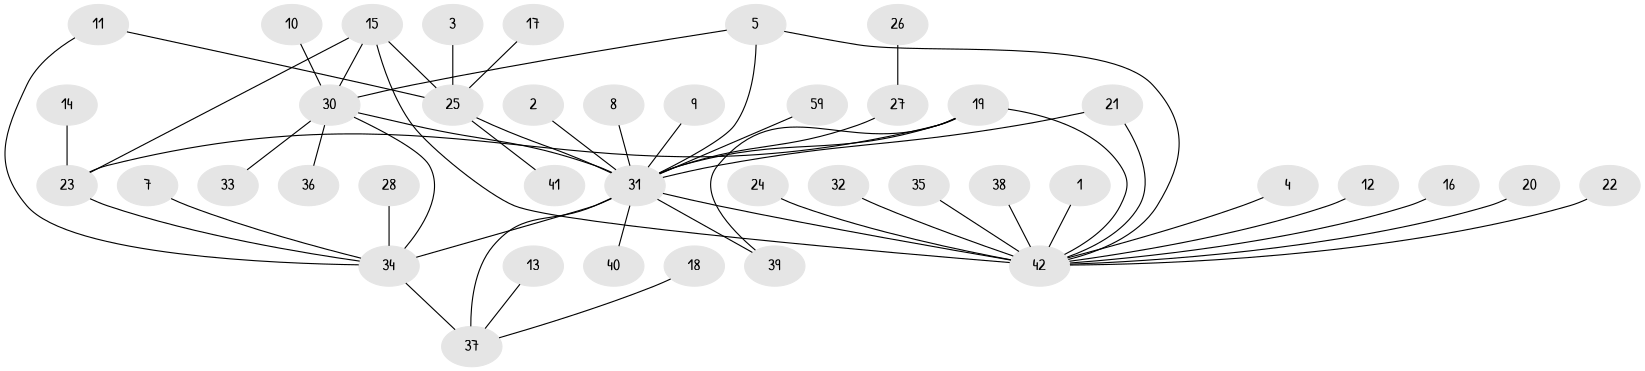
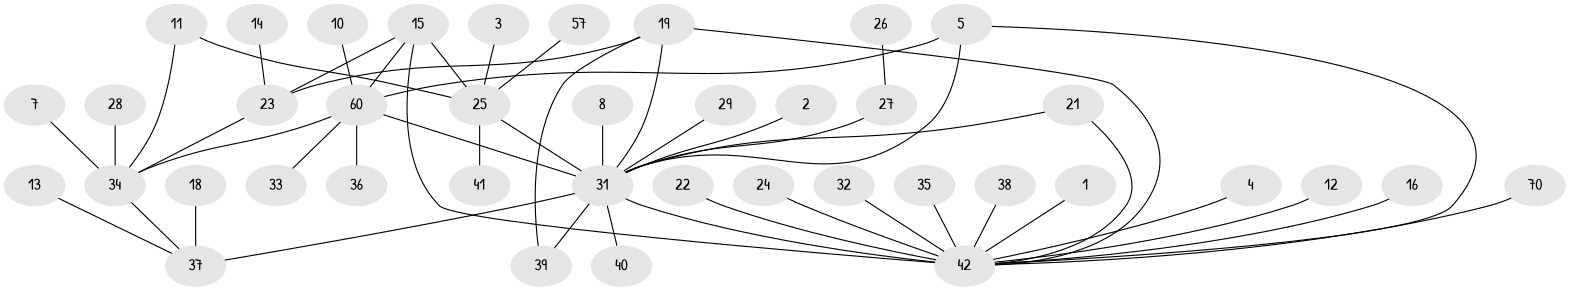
node "17": label "17" -> "57"
node "30": label "30" -> "60"
node "9": removed
node "59": label "59" -> "29"
node "20": label "20" -> "70"
edge "31" -- "34": removed
